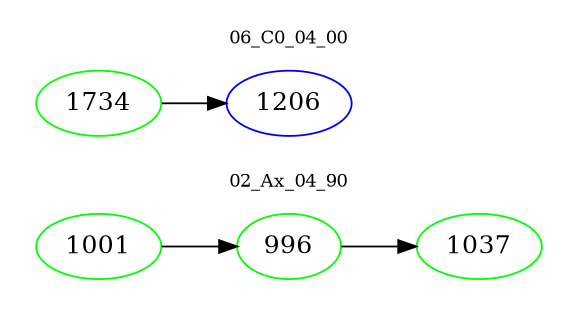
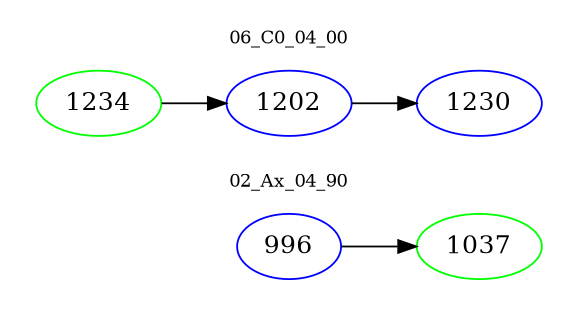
node "1734": label "1734" -> "1234"
node "1206": label "1206" -> "1202"
node "1230": added
node "1001": removed
node "996": color green -> blue
